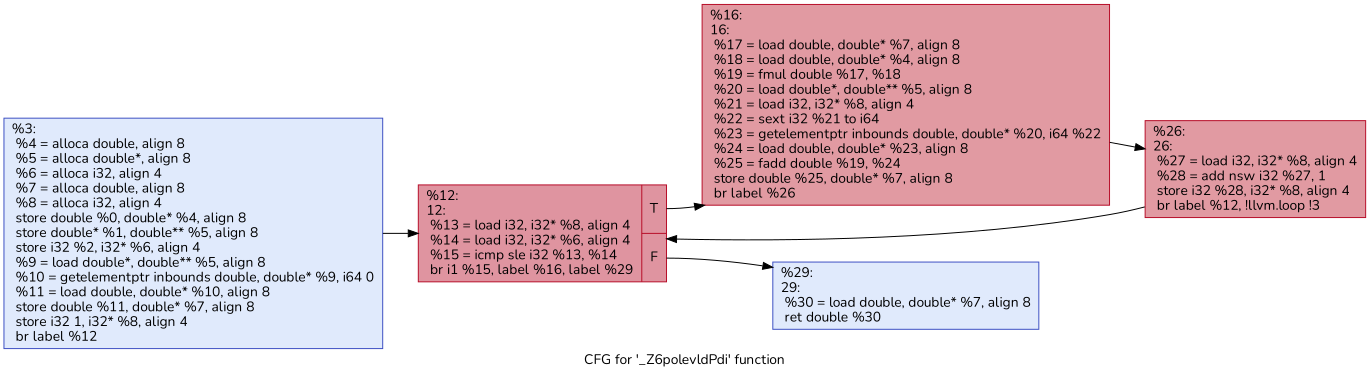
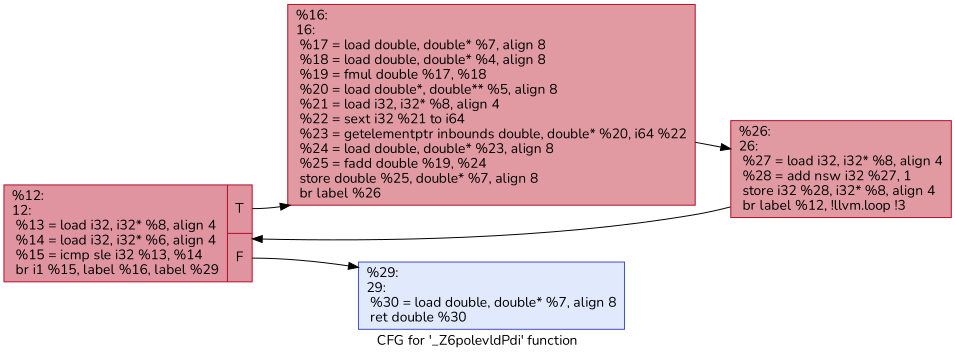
node "%3:": removed
